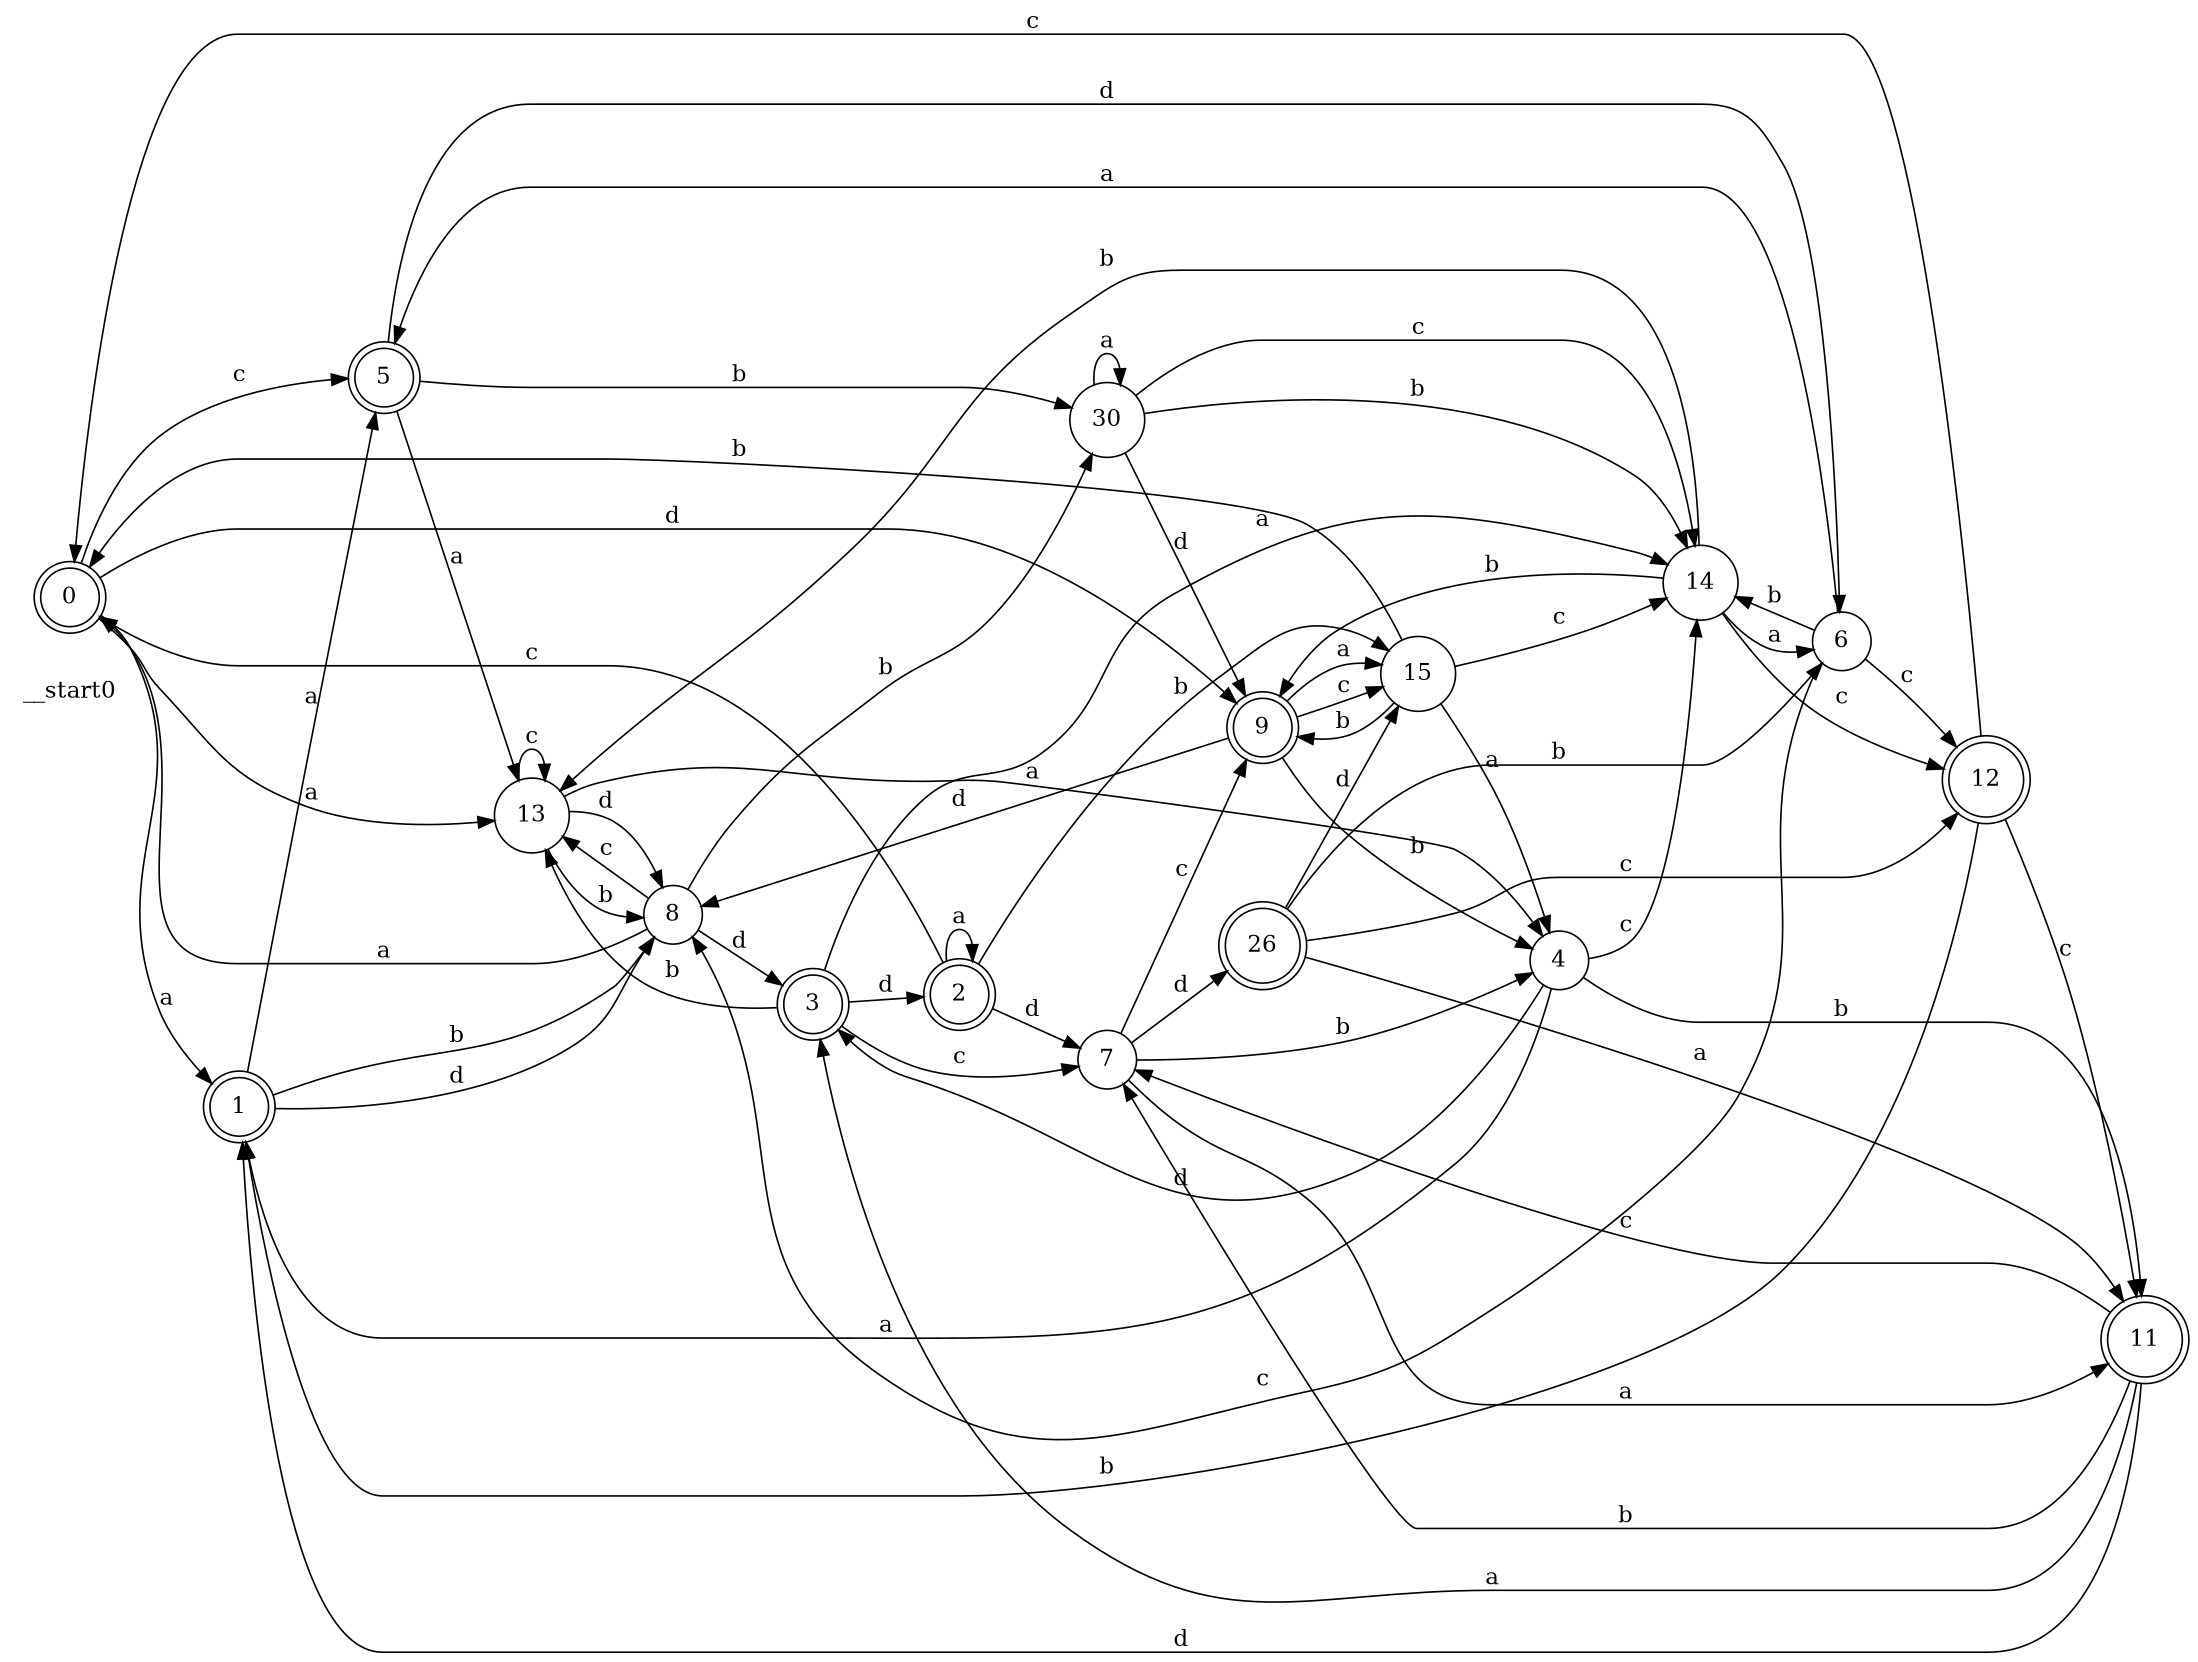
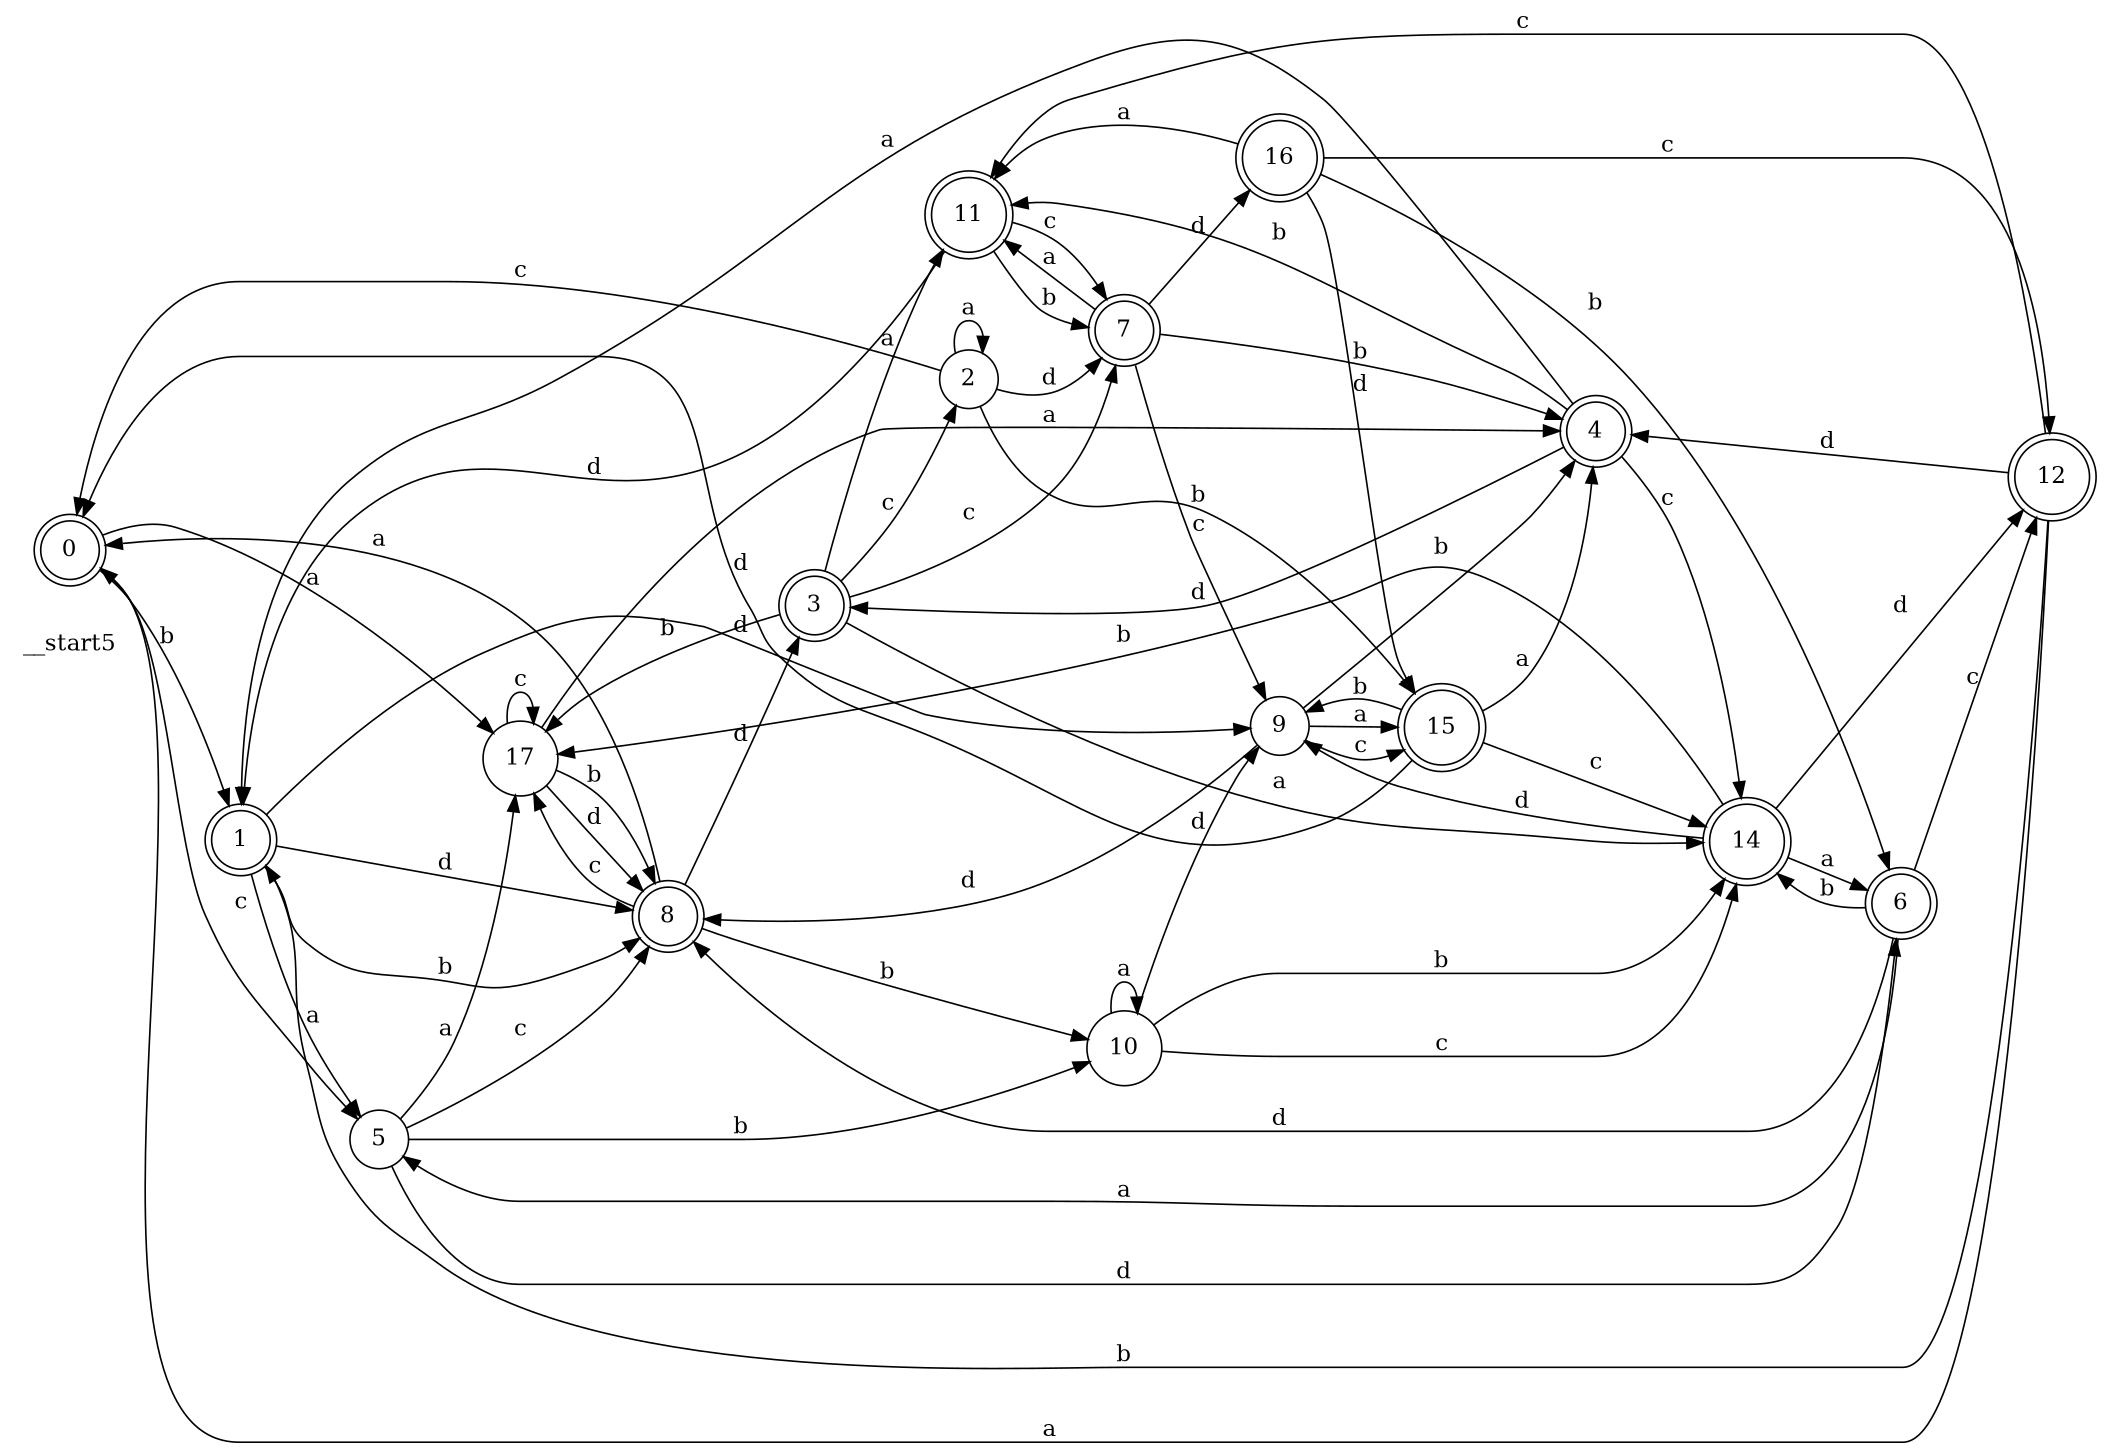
edge "12" -> "0": label "c" -> "a"
node "5": shape doublecircle -> circle
node "30": label "30" -> "10"
edge "15" -> "0": label "b" -> "d"
edge "12" -> "4": added, label "d"
edge "0" -> "9": now "1" -> "9"
edge "14" -> "9": label "b" -> "d"
node "14": shape circle -> doublecircle
node "6": shape circle -> doublecircle
node "15": shape circle -> doublecircle
node "__start0": label "__start0" -> "__start5"
edge "14" -> "12": label "c" -> "d"
node "9": shape doublecircle -> circle
node "13": label "13" -> "17"
node "8": shape circle -> doublecircle
node "26": label "26" -> "16"
node "4": shape circle -> doublecircle
edge "3" -> "2": label "d" -> "c"
node "2": shape doublecircle -> circle
edge "0" -> "1": label "a" -> "b"
edge "5" -> "8": added, label "c"
node "7": shape circle -> doublecircle
edge "6" -> "8": label "c" -> "d"
edge "11" -> "3": reversed
